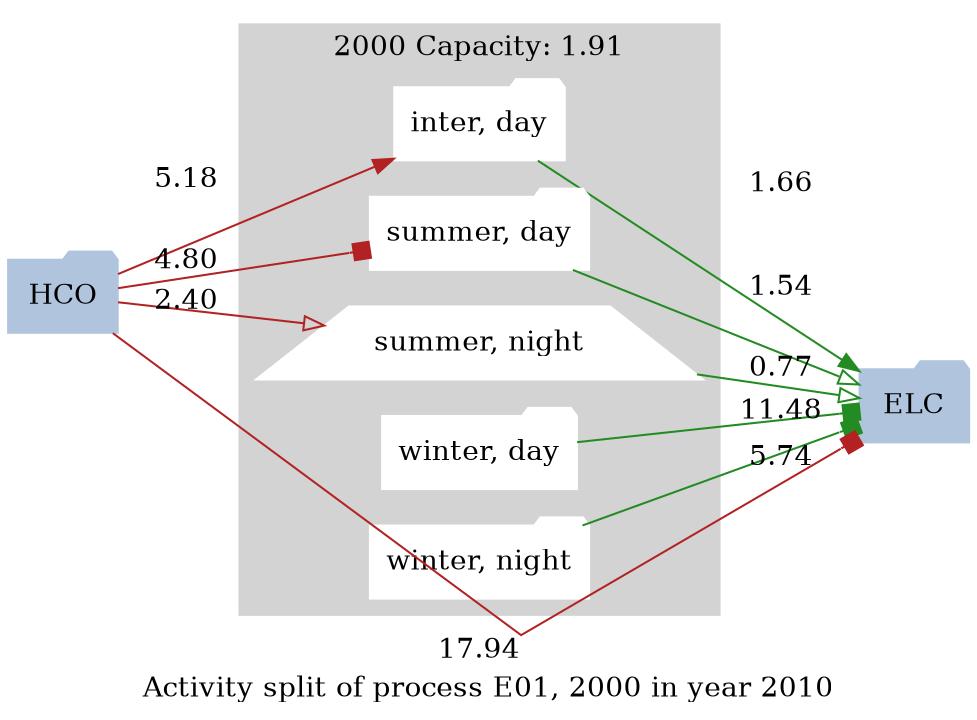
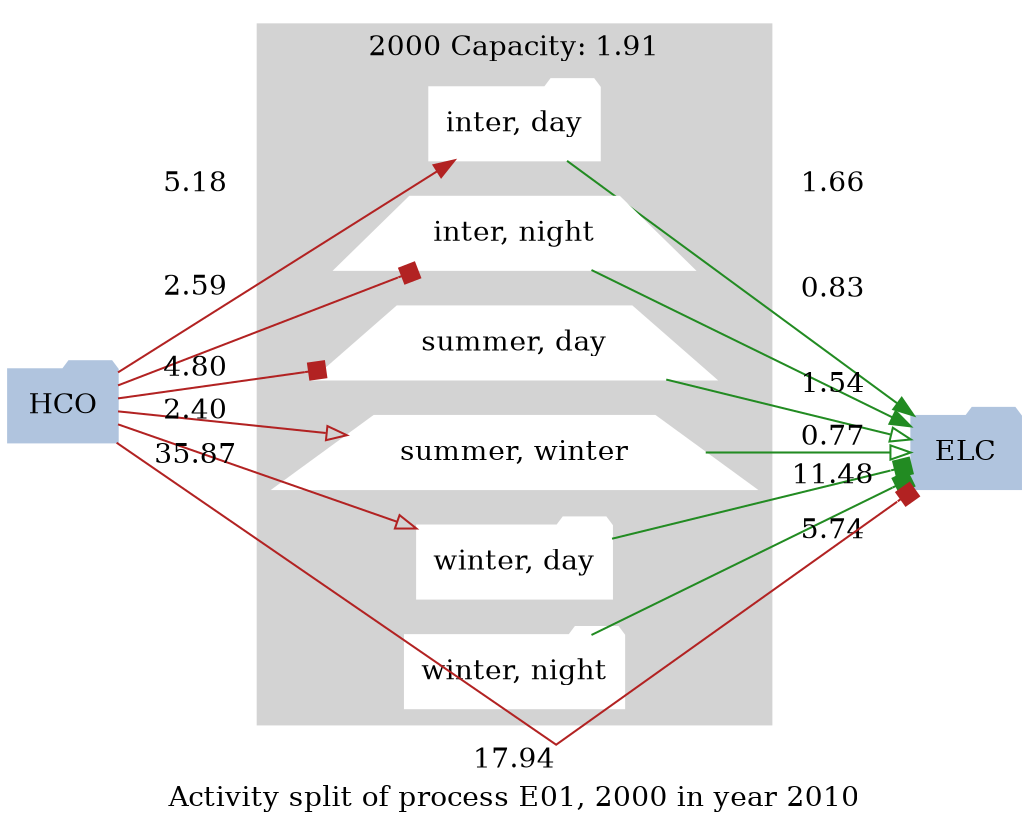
node "summer, day": shape folder -> trapezium
node "inter, night": added
node "summer, night": label "summer, night" -> "summer, winter"
edge "HCO" -> "winter, day": added, label "35.87"
